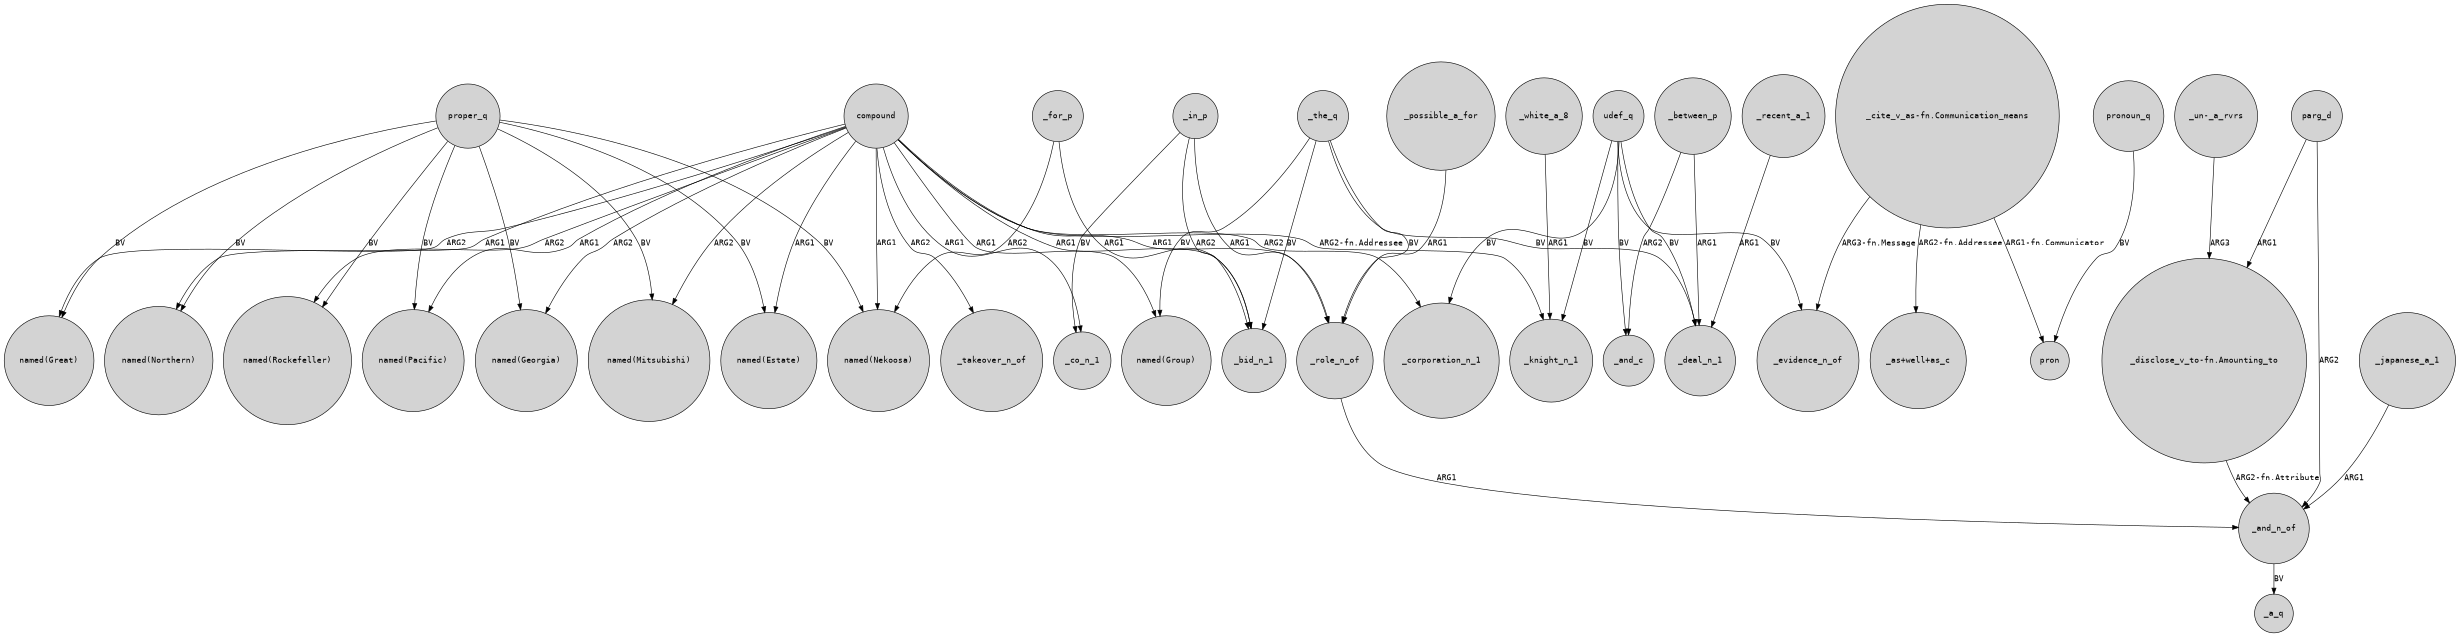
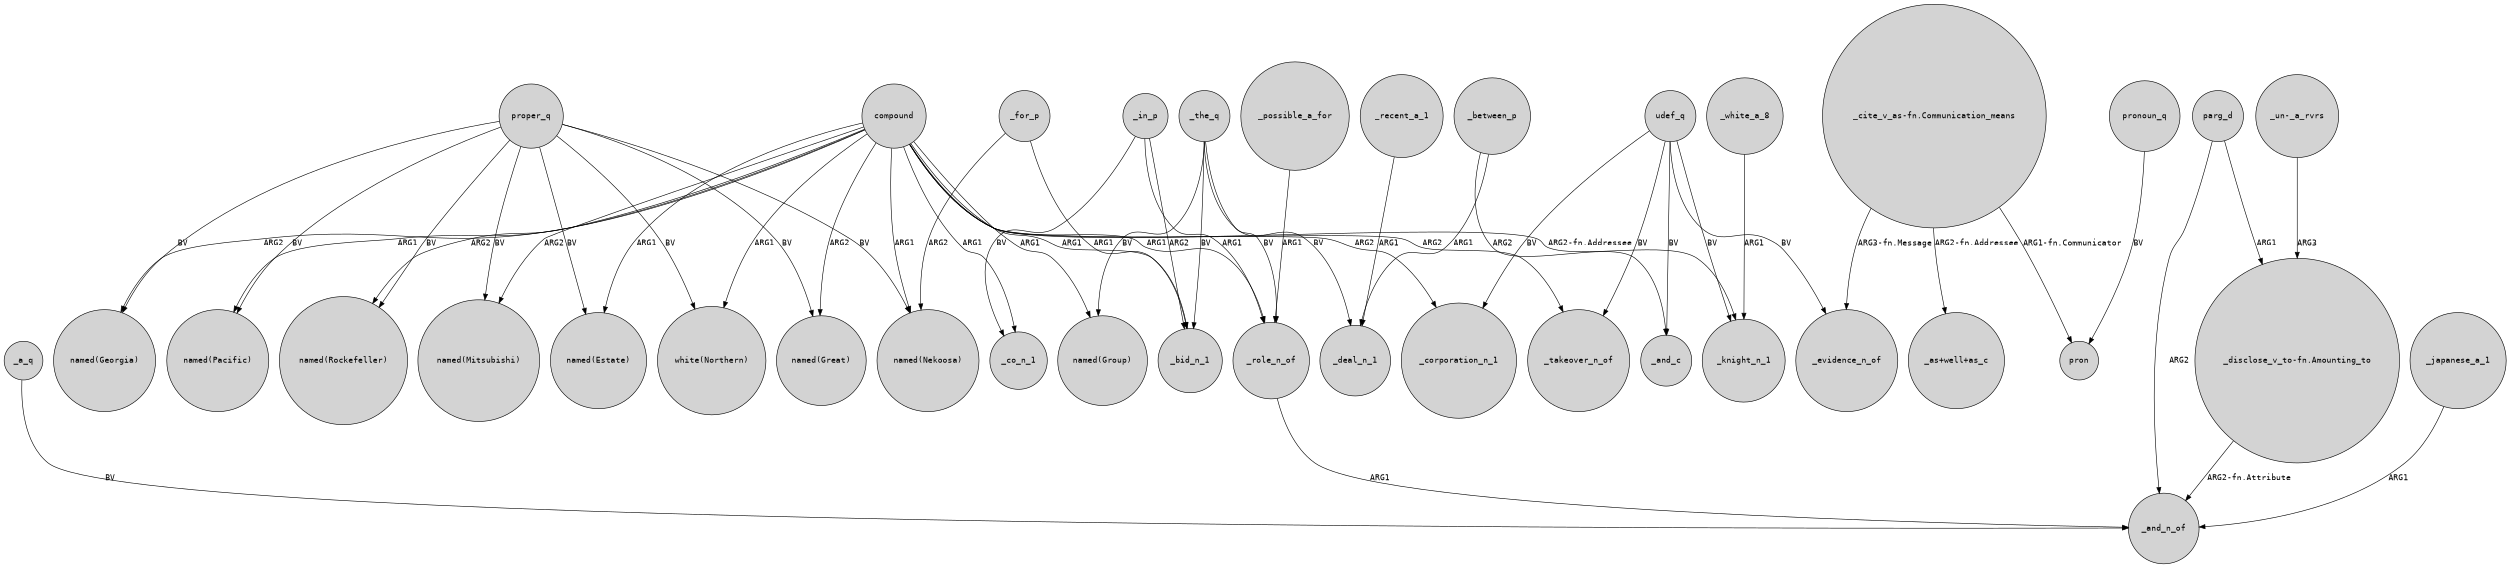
edge "udef_q" -> "_deal_n_1": now "udef_q" -> "_takeover_n_of"
node "named(Northern)": label "named(Northern)" -> "white(Northern)"
edge "_and_n_of" -> "_a_q": reversed
